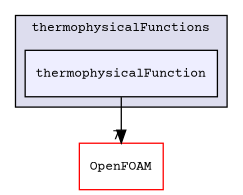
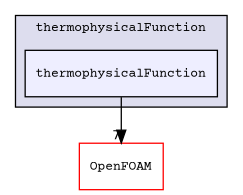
cluster "thermophysicalFunctions": label "thermophysicalFunctions" -> "thermophysicalFunction"
